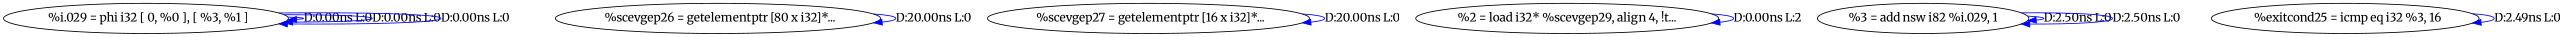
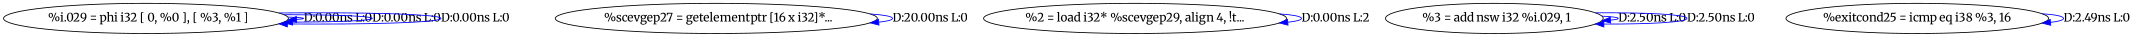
node "%scevgep26 = getelementptr [80 x i32]*...": removed
node "%3 = add nsw i82 %i.029, 1": label "%3 = add nsw i82 %i.029, 1" -> "%3 = add nsw i32 %i.029, 1"
node "%exitcond25 = icmp eq i32 %3, 16": label "%exitcond25 = icmp eq i32 %3, 16" -> "%exitcond25 = icmp eq i38 %3, 16"
